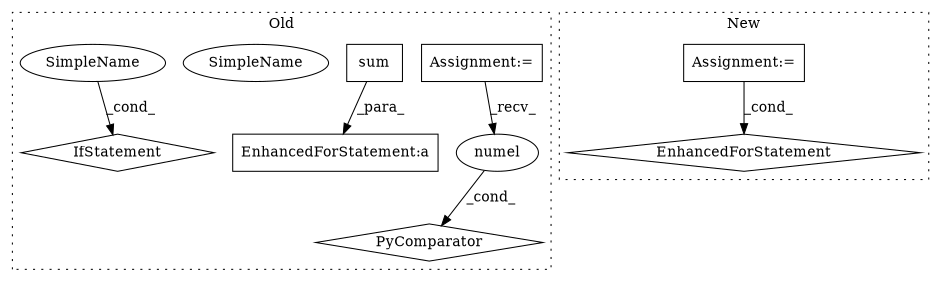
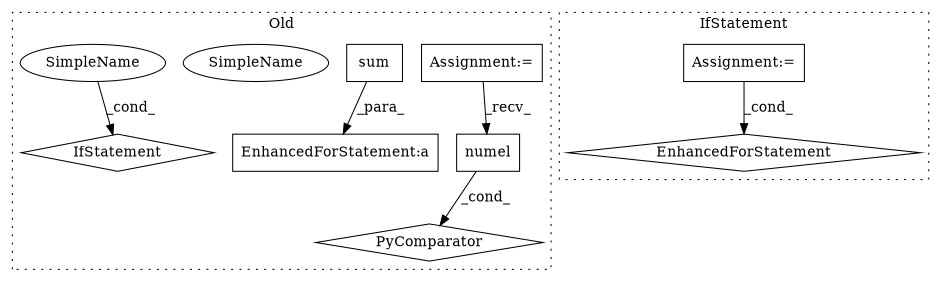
cluster "New": label "New" -> "IfStatement"
node "numel": shape ellipse -> box
